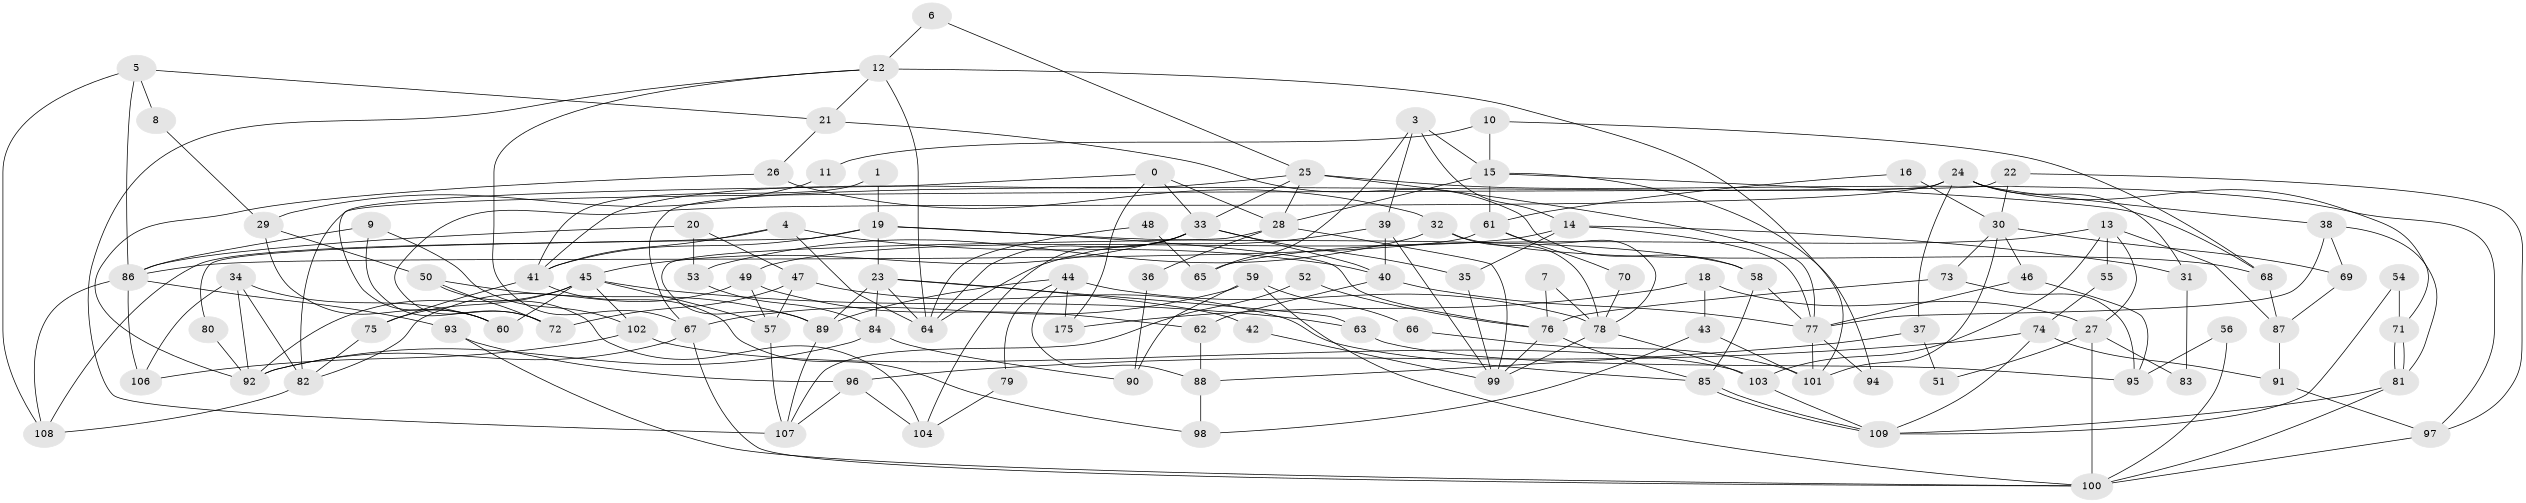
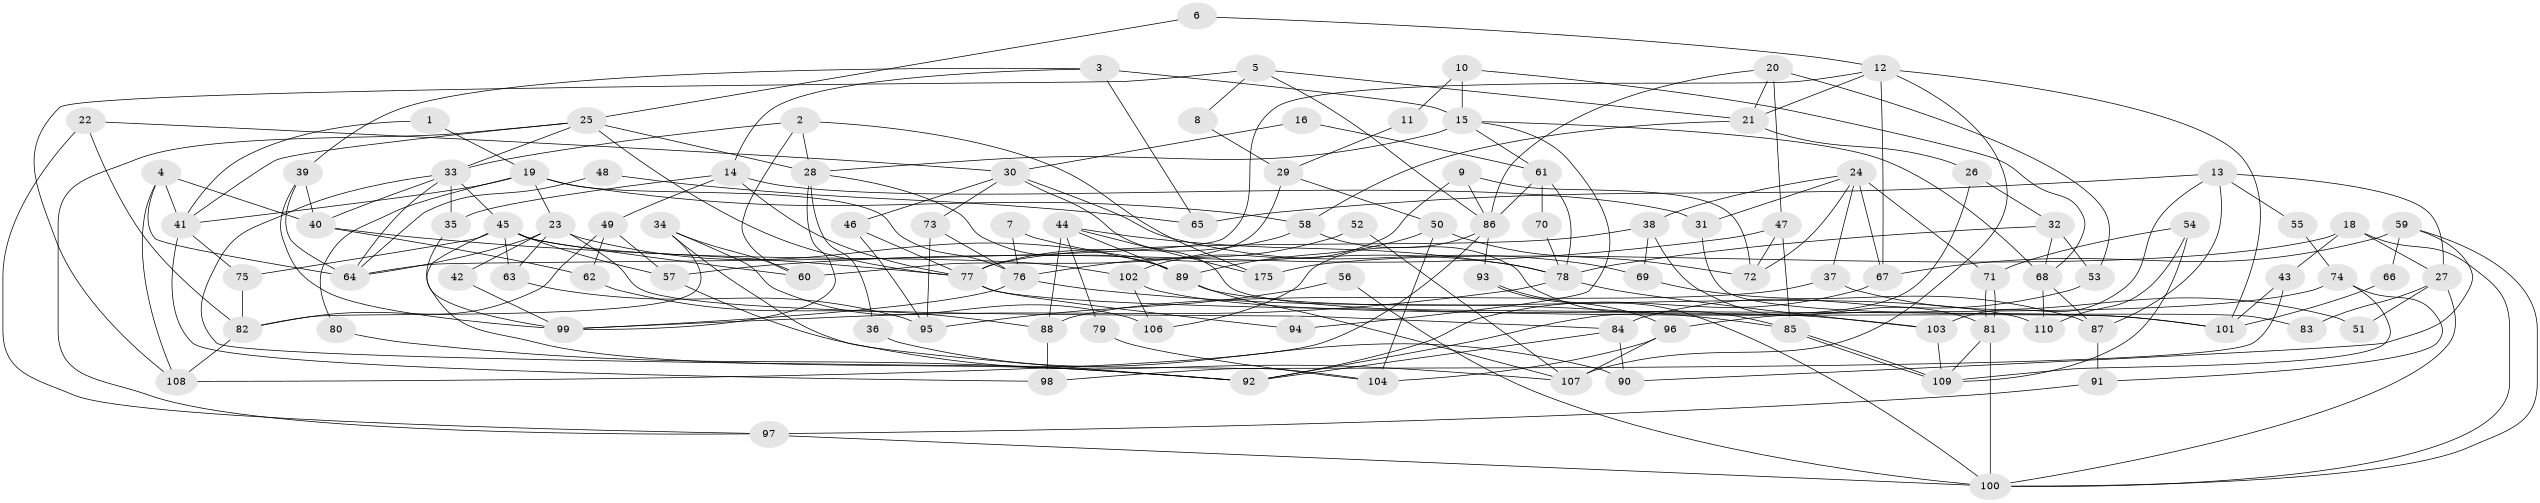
edge "20" -- "21": added
node "0": label "0" -> "2"
node "110": added
edge "67" -- "100": now "18" -- "100"
